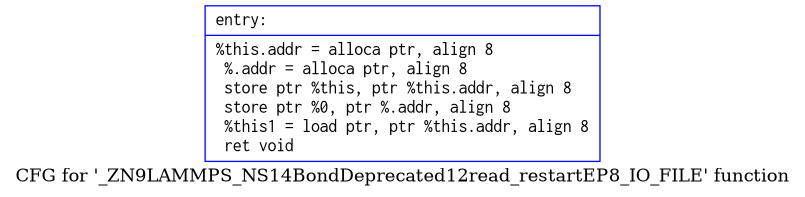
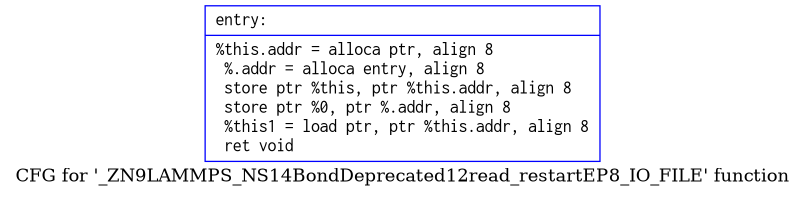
node "entry:": text "%.addr = alloca ptr, align 8" -> "%.addr = alloca entry, align 8"
